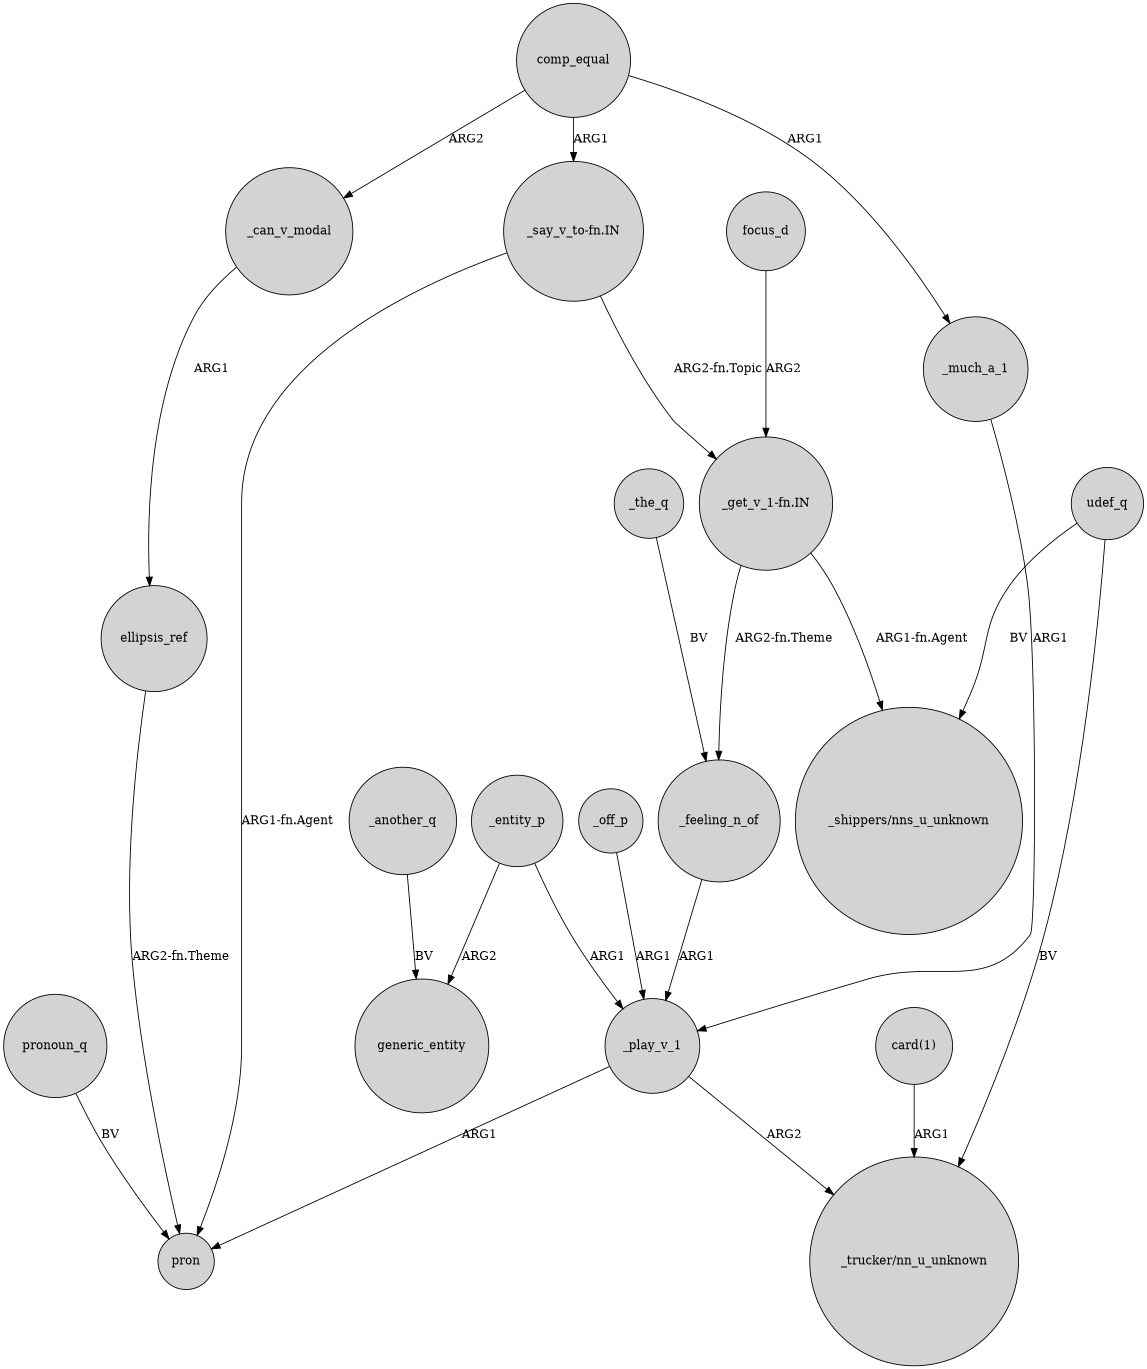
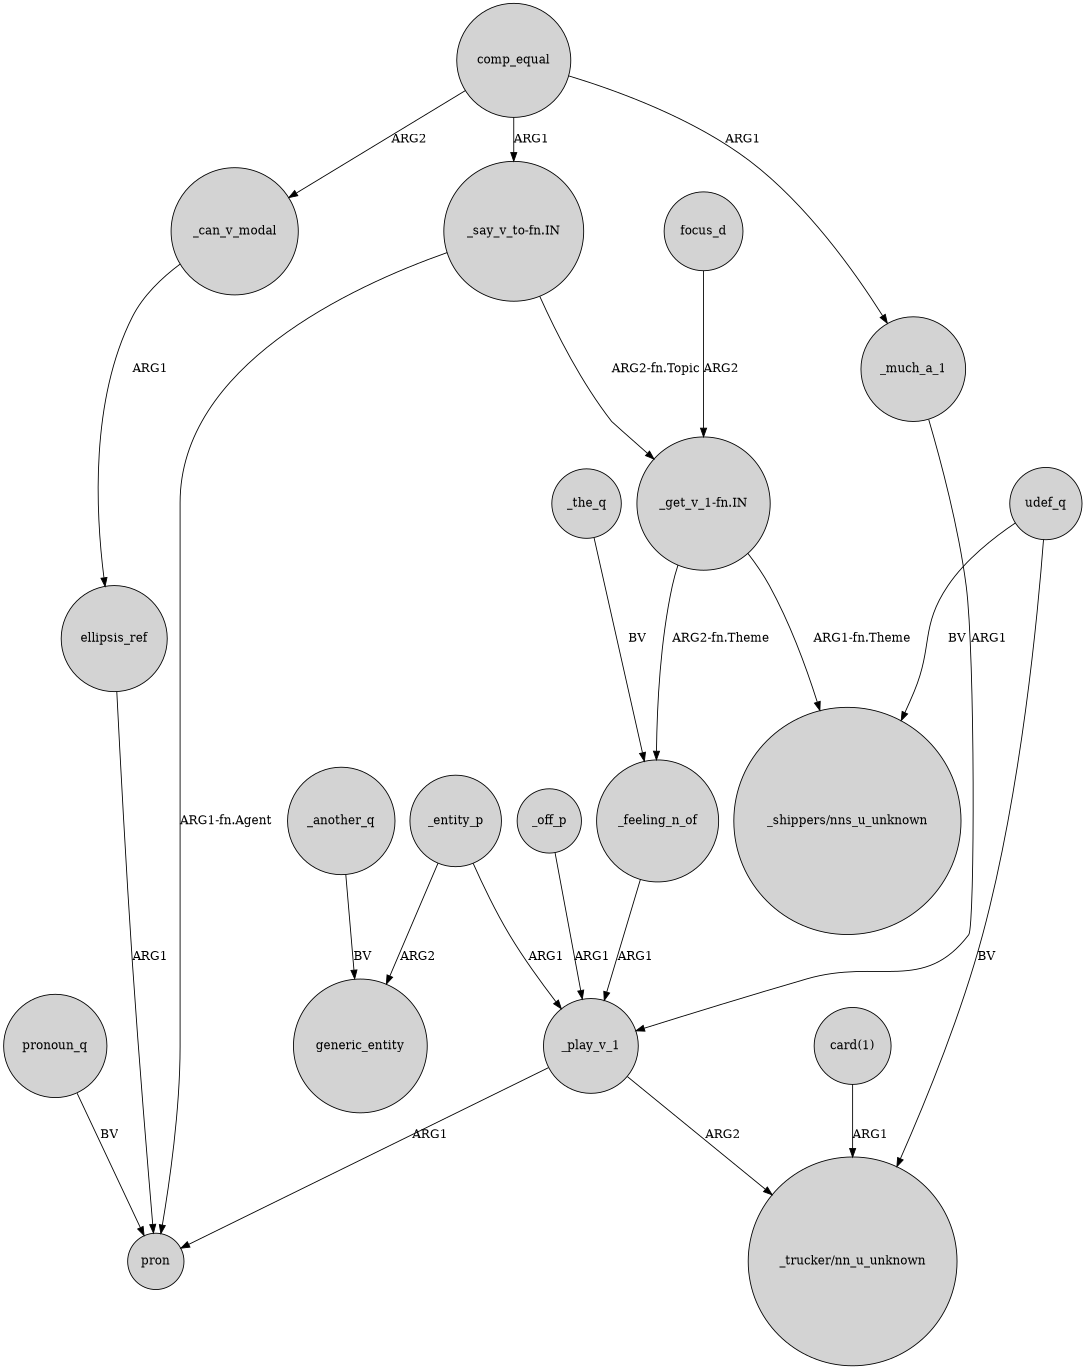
edge "_get_v_1-fn.IN" -> "_shippers/nns_u_unknown": label "ARG1-fn.Agent" -> "ARG1-fn.Theme"
edge "ellipsis_ref" -> "pron": label "ARG2-fn.Theme" -> "ARG1"
